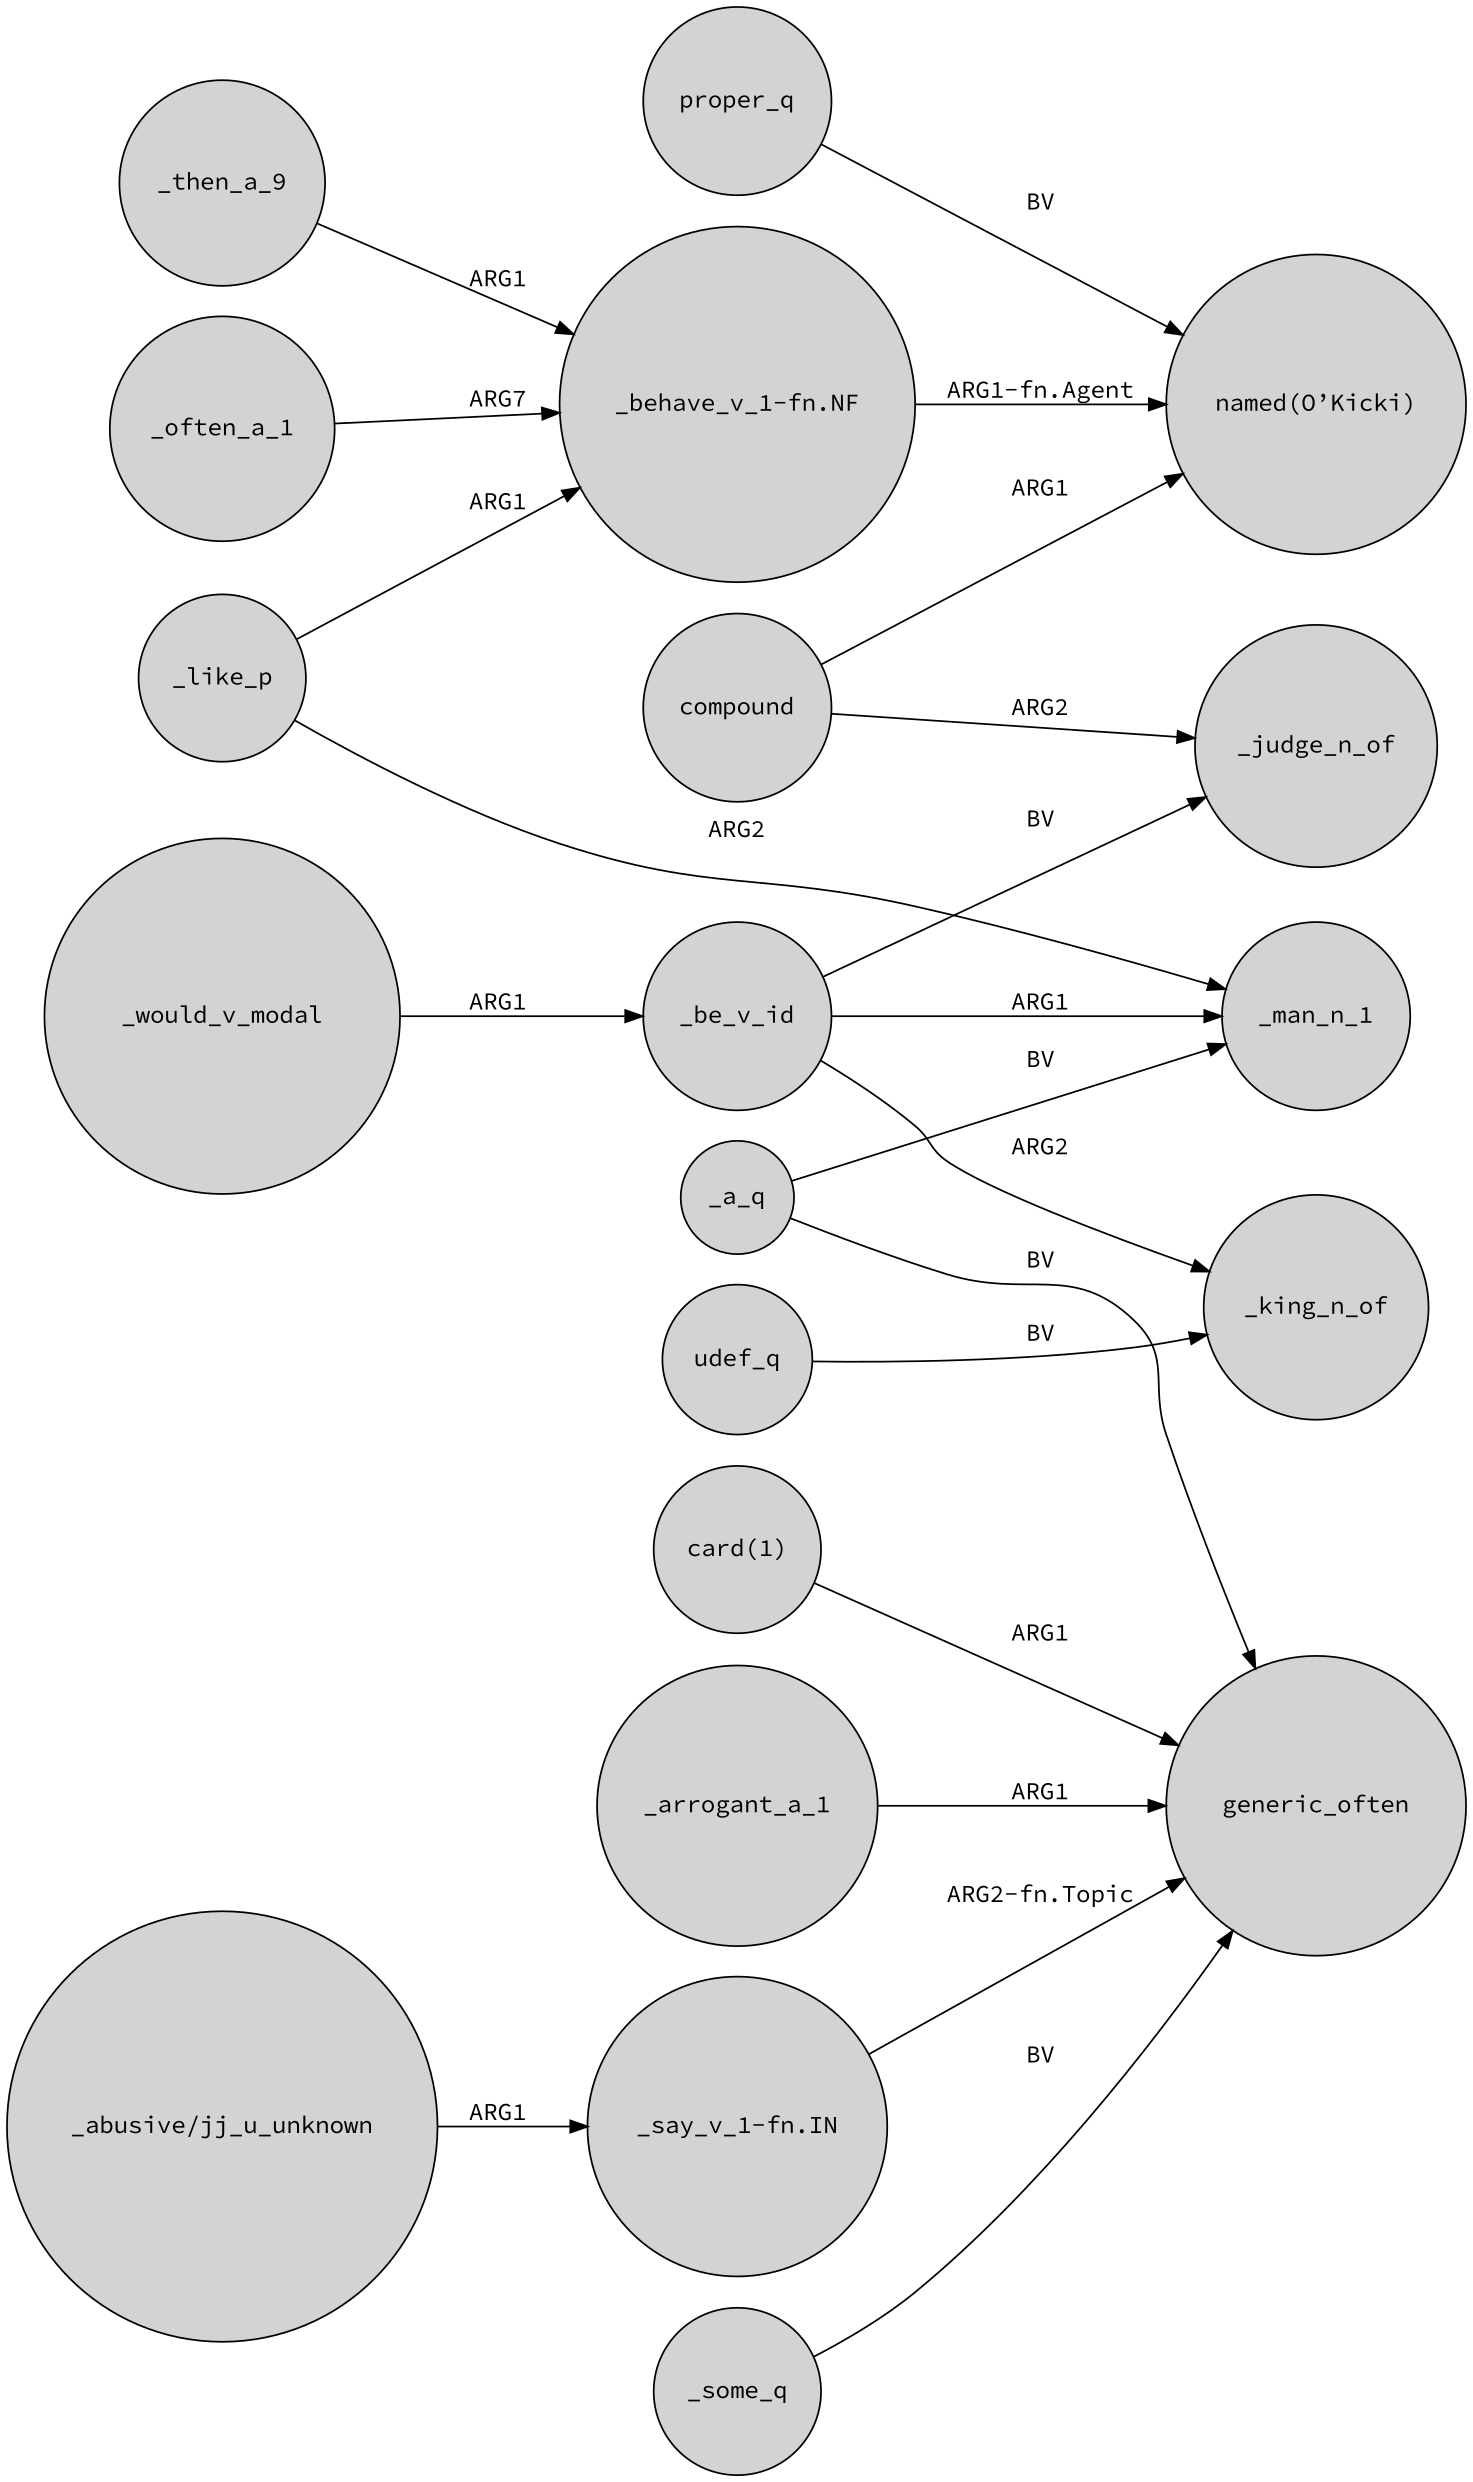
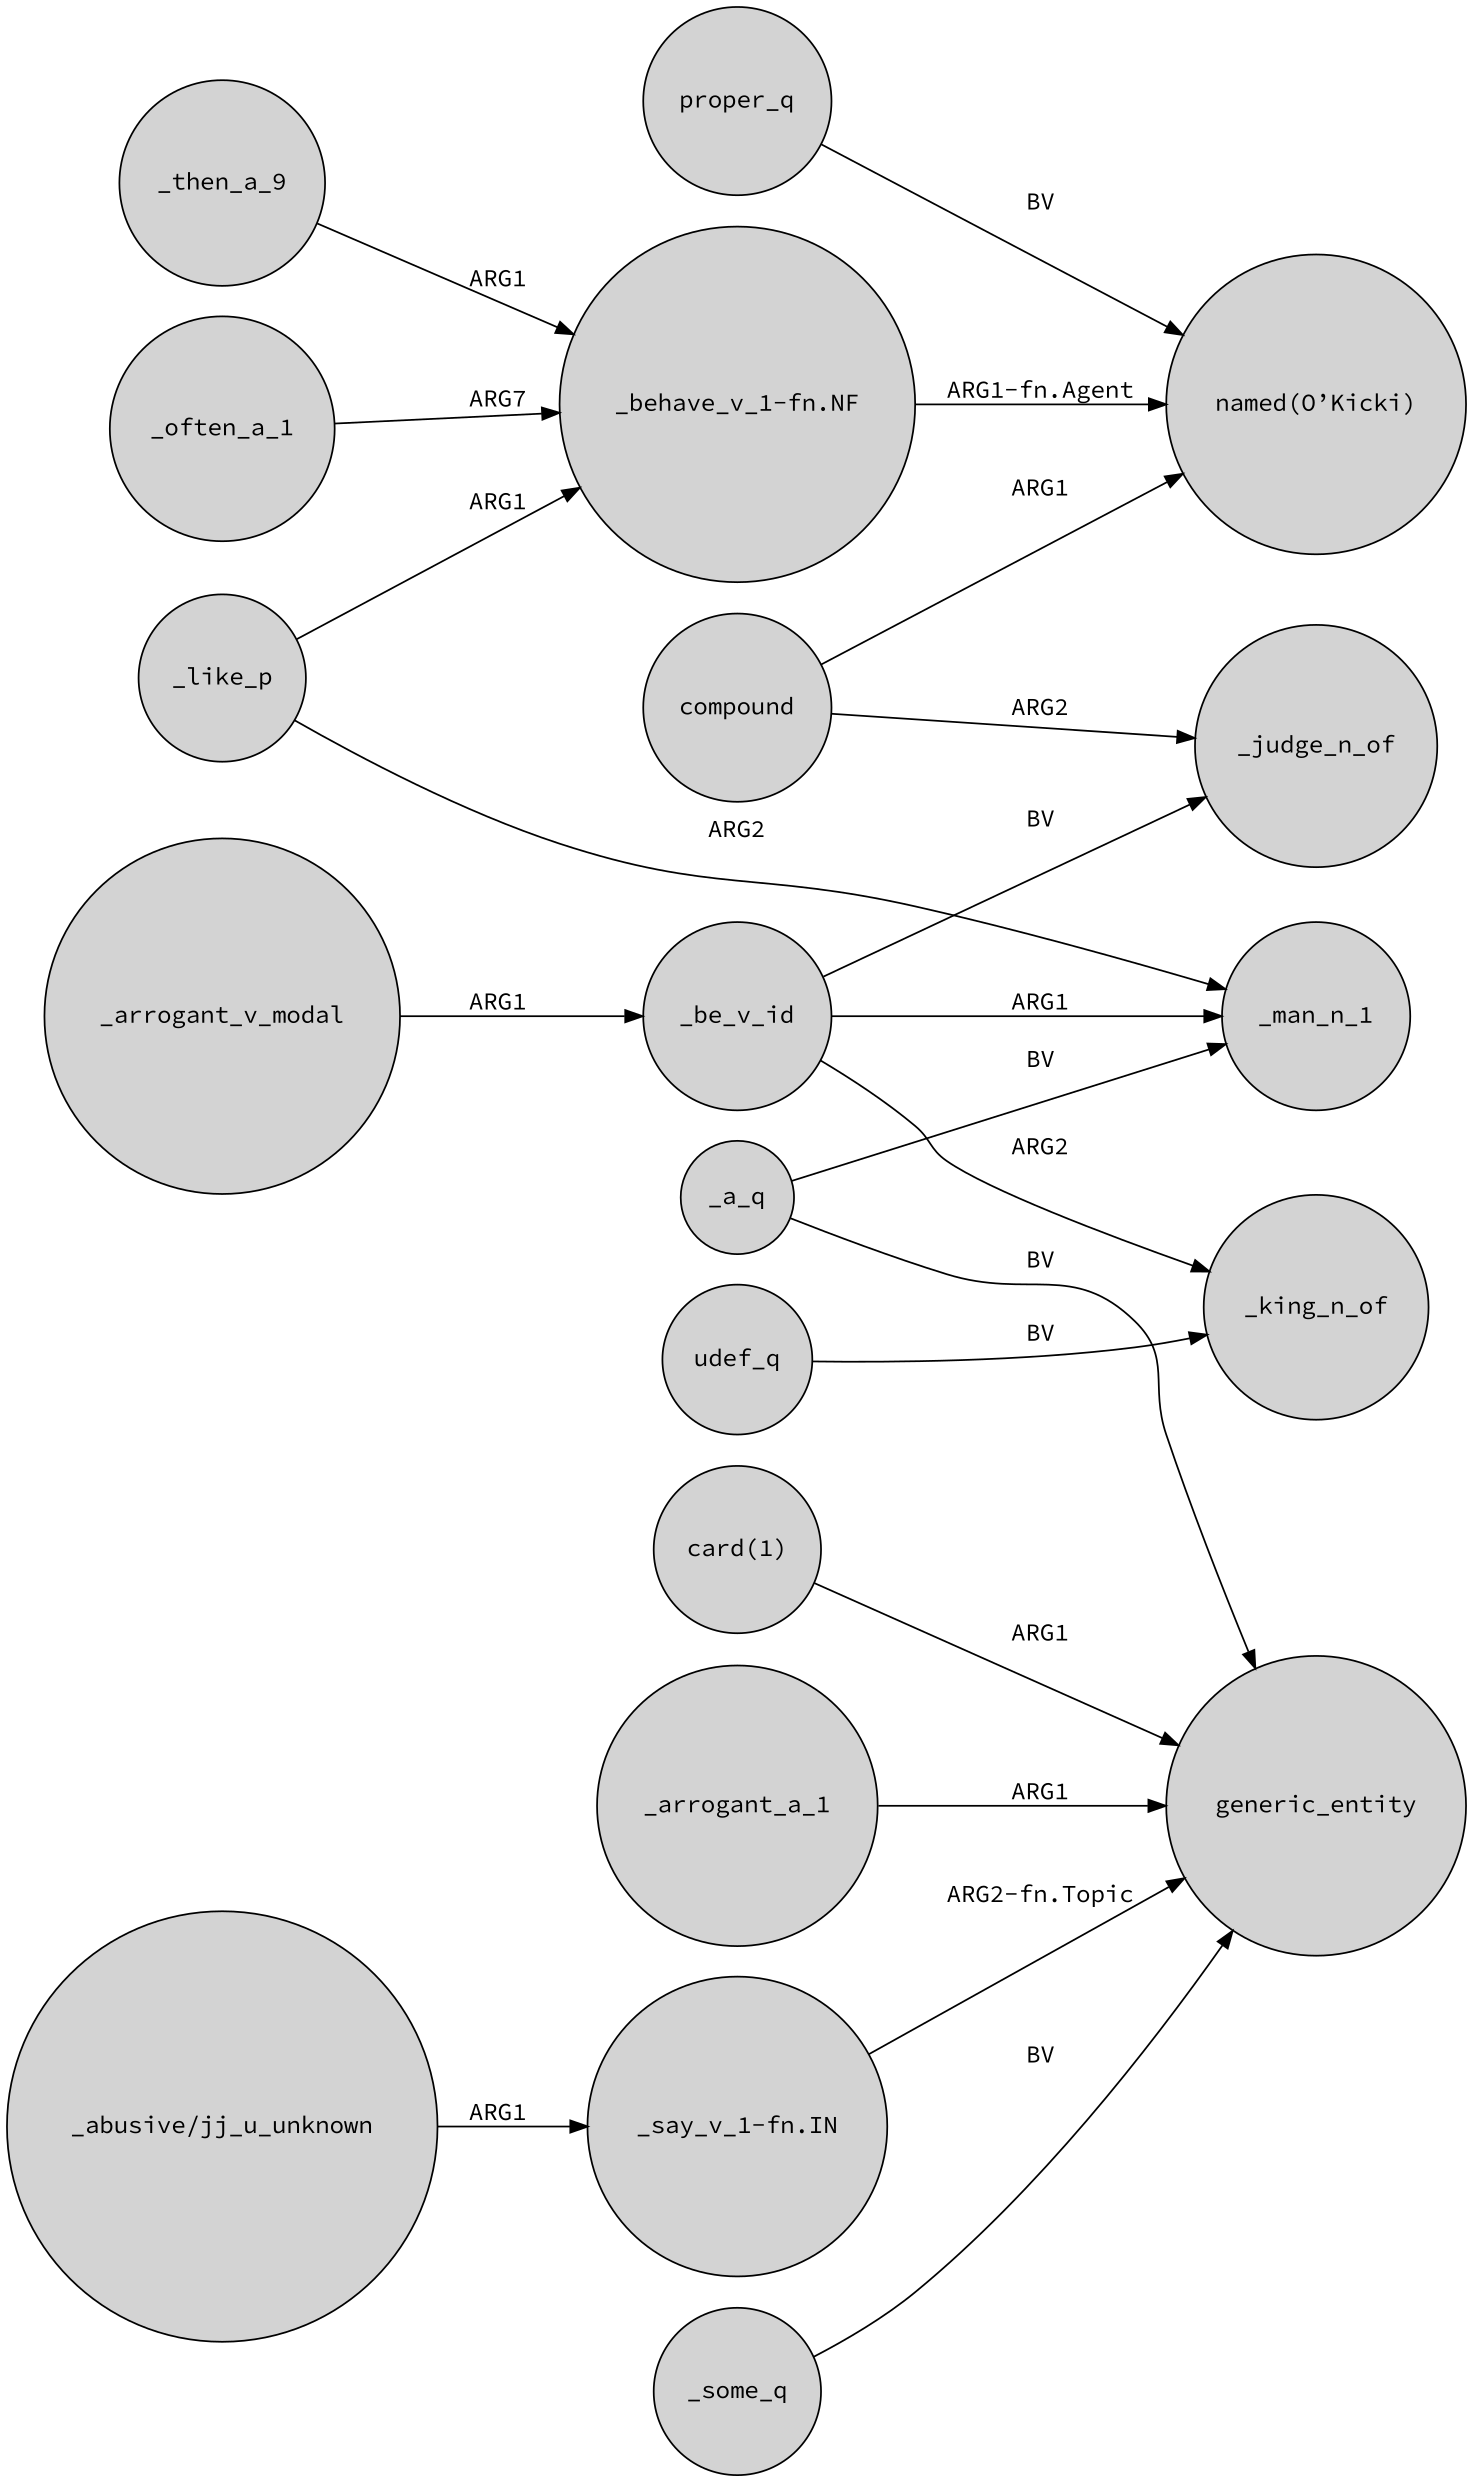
node "_would_v_modal": label "_would_v_modal" -> "_arrogant_v_modal"
node "generic_often": label "generic_often" -> "generic_entity"
